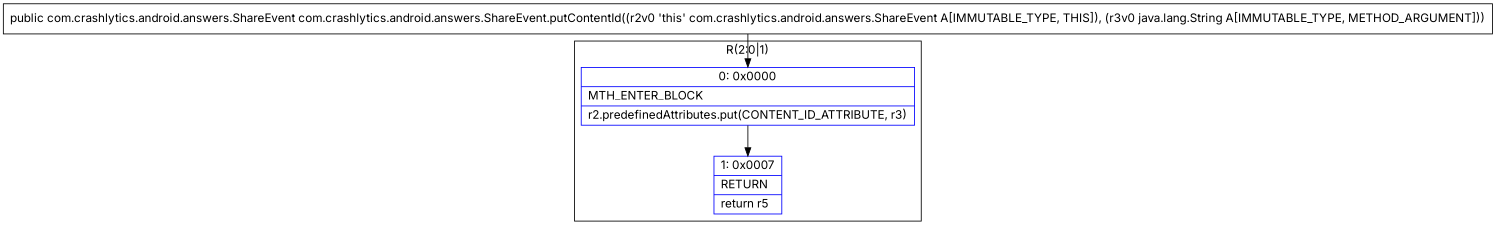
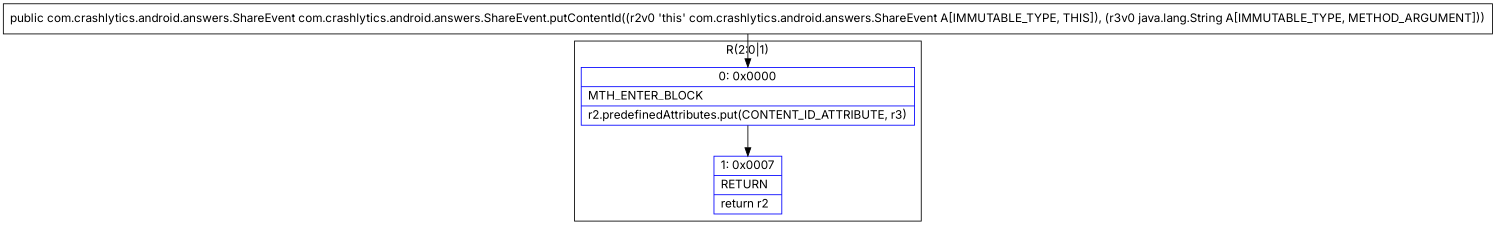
node "1: 0x0007": text "return r5" -> "return r2"
